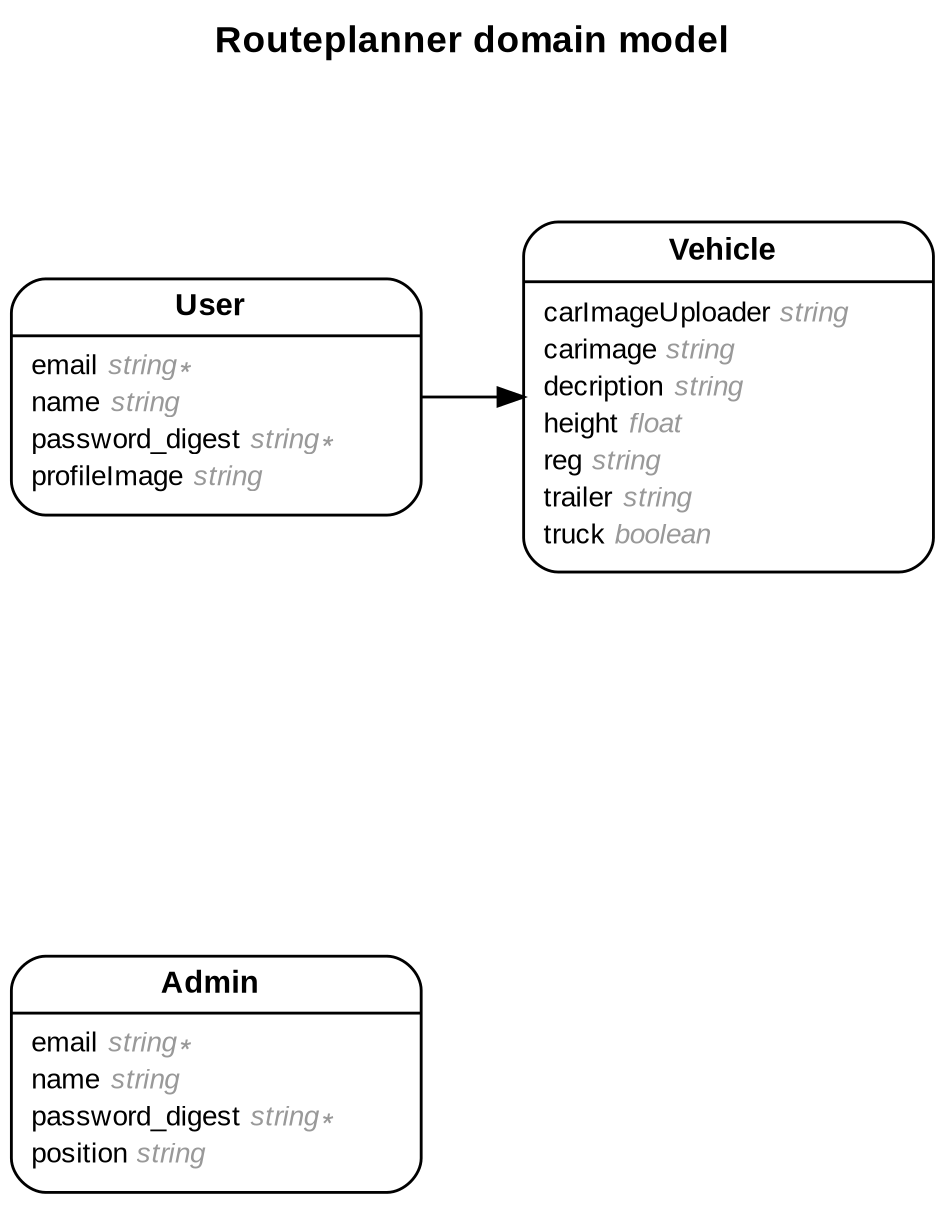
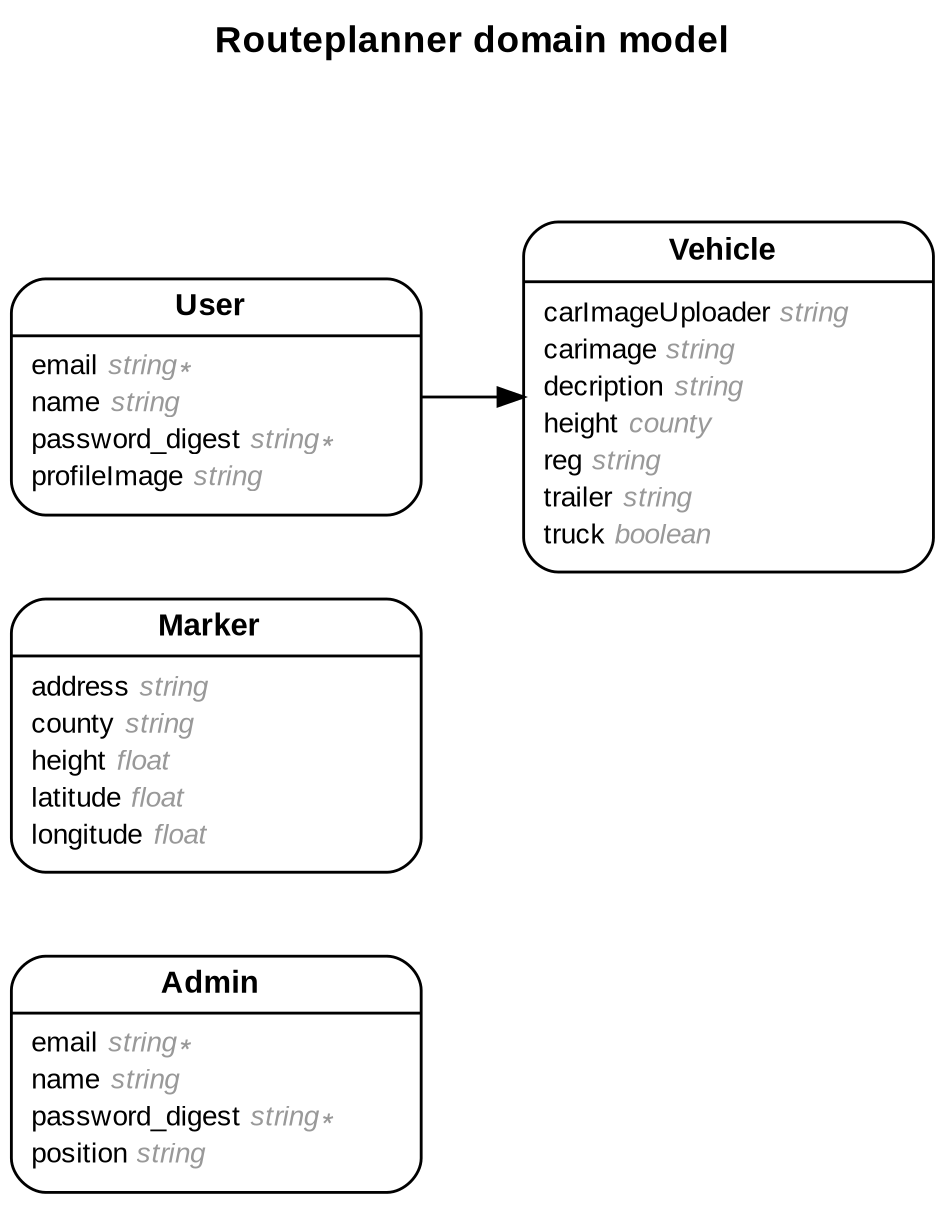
node "Vehicle": text "float" -> "county"
node "Marker": added
